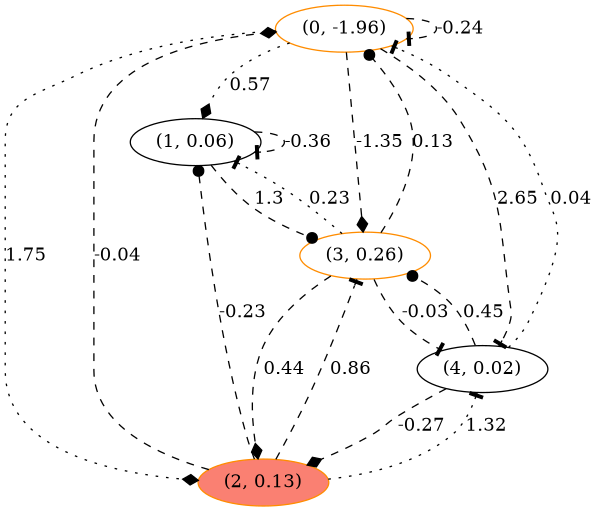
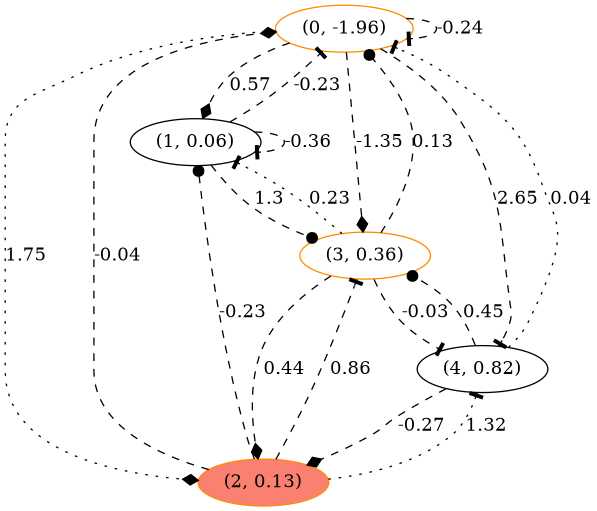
edge "(0, -1.96)" -> "(1, 0.06)": style dotted -> dashed
edge "(1, 0.06)" -> "(0, -1.96)": added, label "-0.23"
node "(3, 0.26)": label "(3, 0.26)" -> "(3, 0.36)"
node "(4, 0.02)": label "(4, 0.02)" -> "(4, 0.82)"
